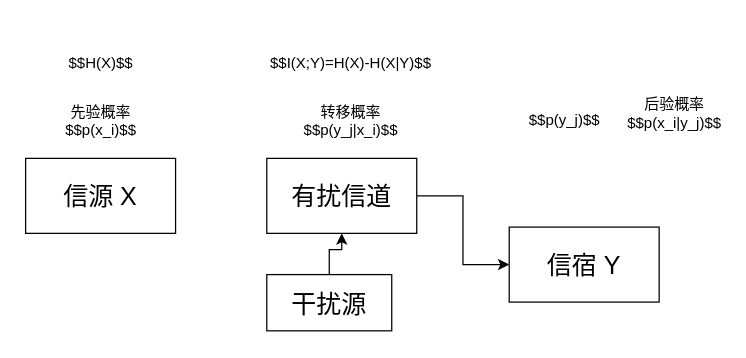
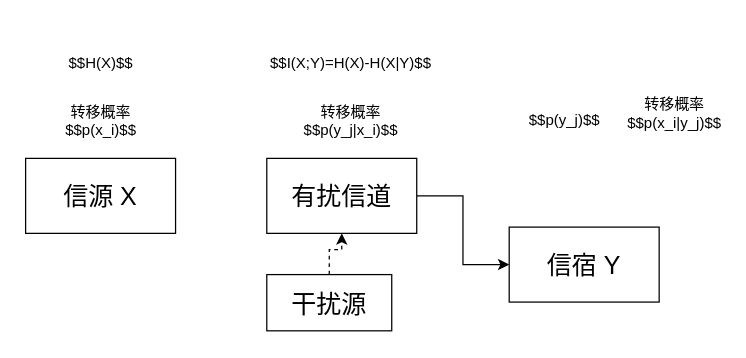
node "后验概率 $$p(x_i|y_j)$$": label "后验概率 $$p(x_i|y_j)$$" -> "转移概率 $$p(x_i|y_j)$$"
node "先验概率 $$p(x_i)$$": label "先验概率 $$p(x_i)$$" -> "转移概率 $$p(x_i)$$"
edge "干扰源" -> "有扰信道": style solid -> dashed
